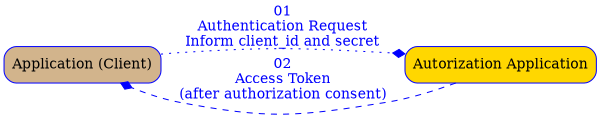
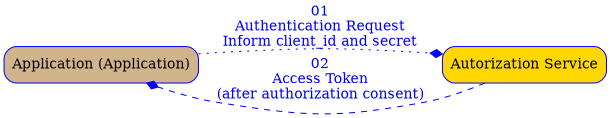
node "Application (Client)": label "Application (Client)" -> "Application (Application)"
node "Autorization Application": label "Autorization Application" -> "Autorization Service"
